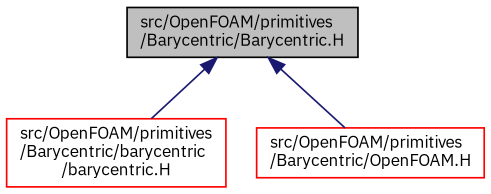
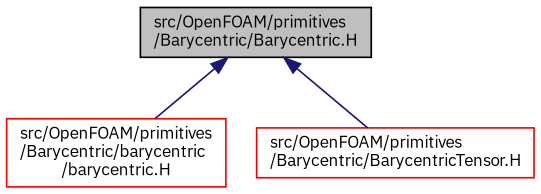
node "src/OpenFOAM/primitives /Barycentric/OpenFOAM.H": label "src/OpenFOAM/primitives /Barycentric/OpenFOAM.H" -> "src/OpenFOAM/primitives /Barycentric/BarycentricTensor.H"
